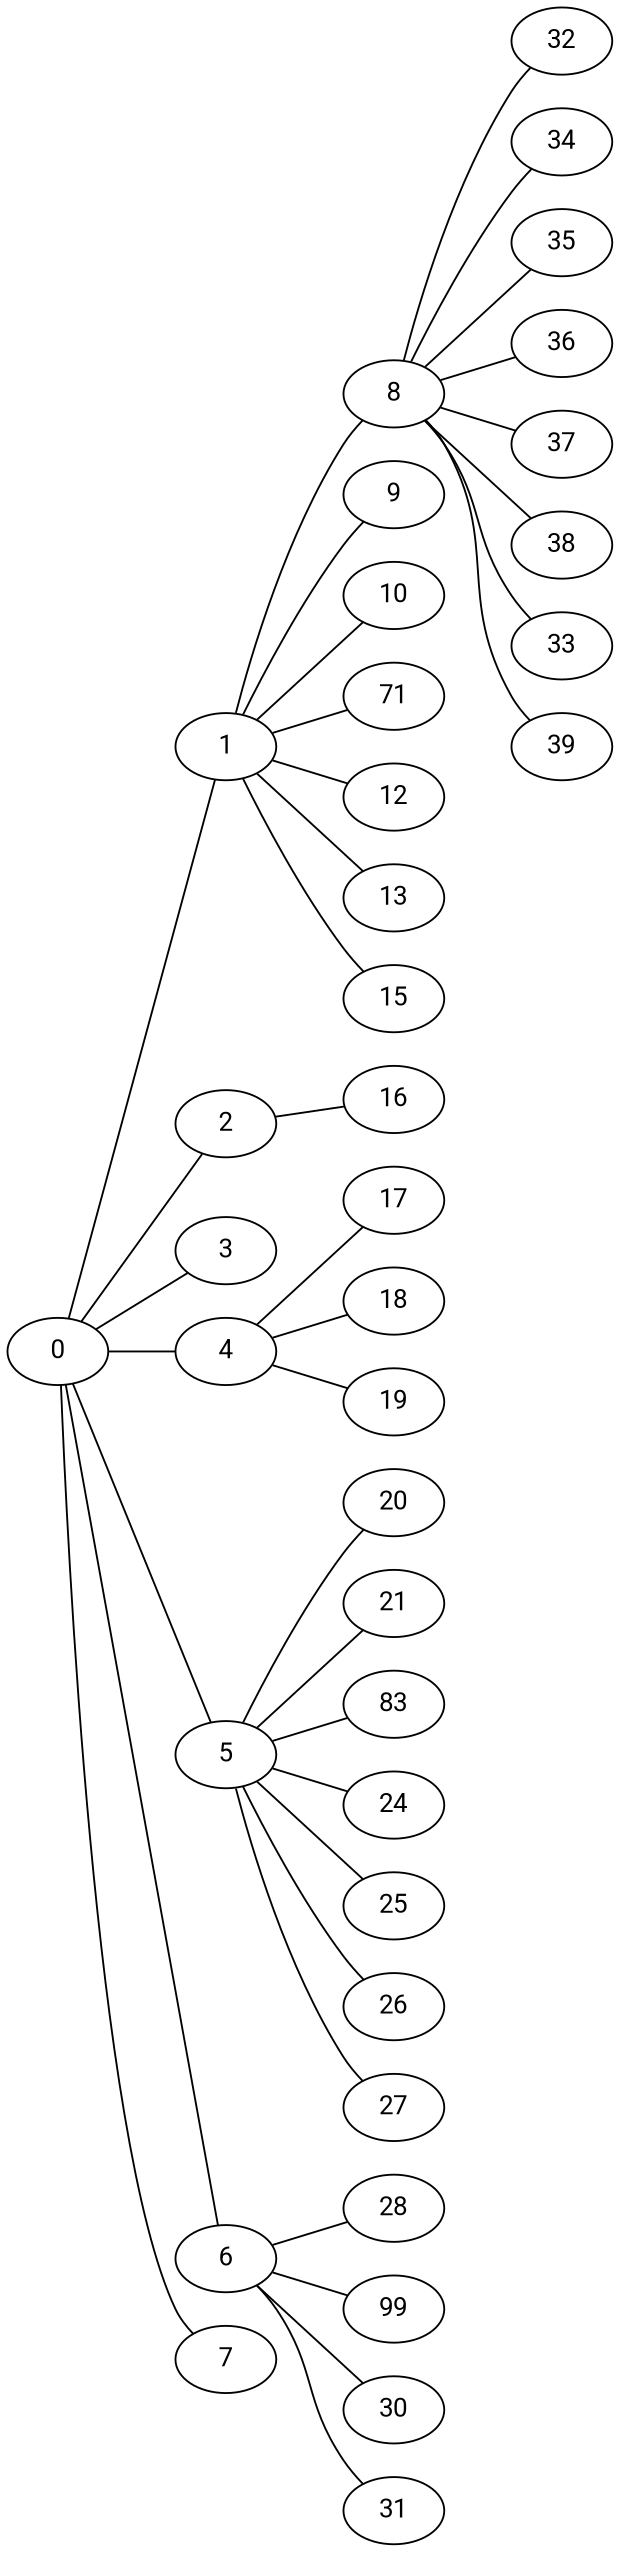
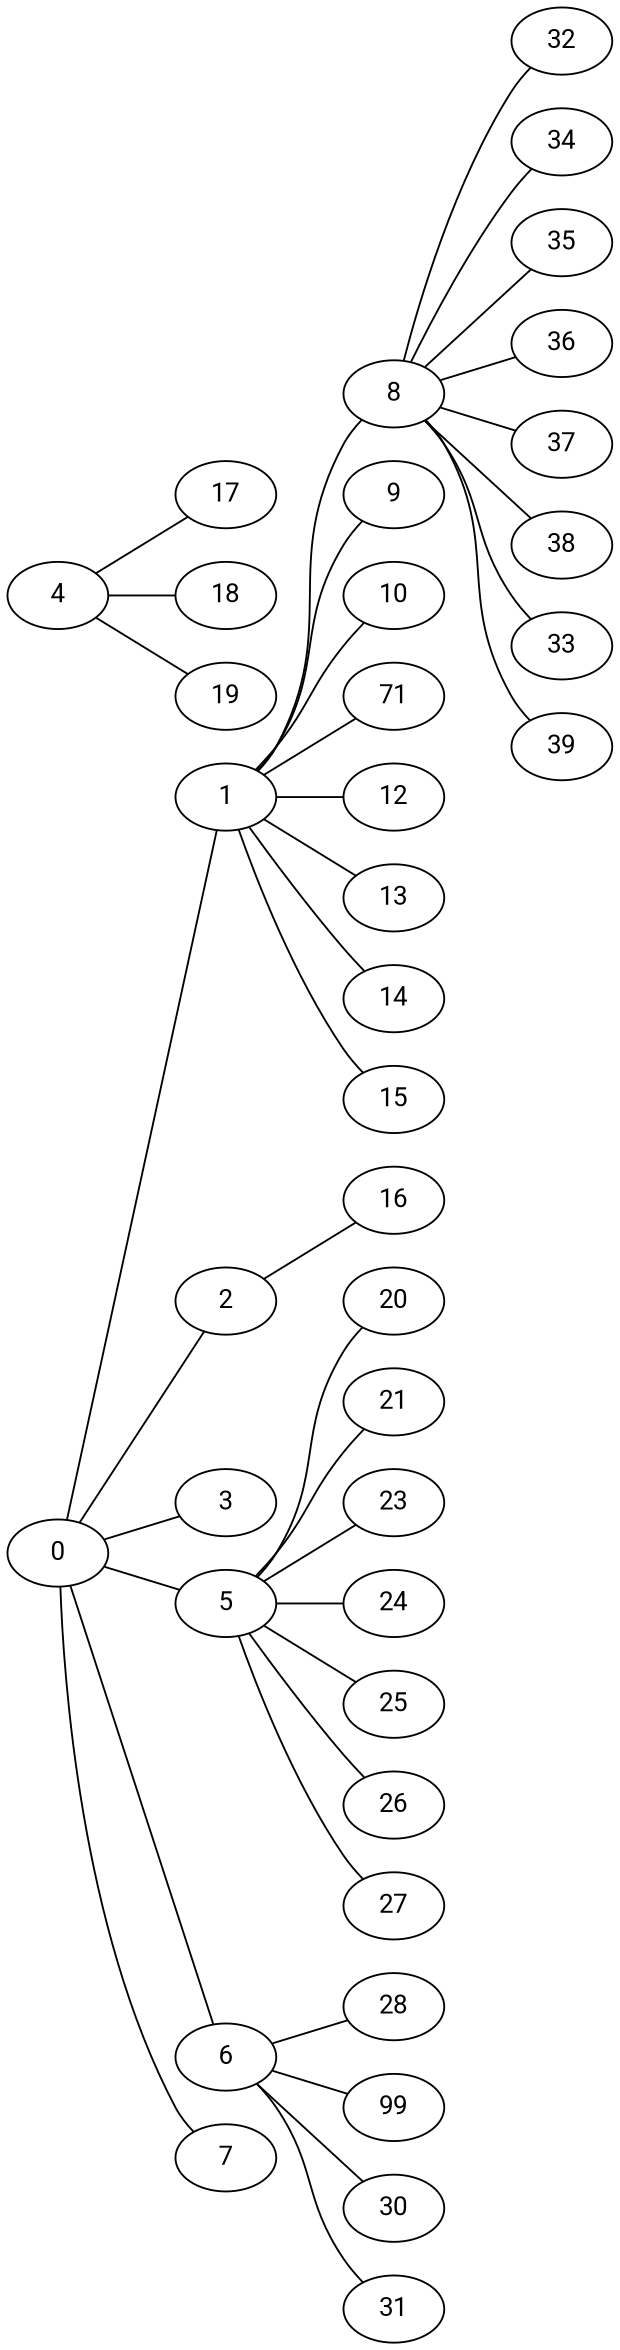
node "14": added
edge "0" -- "4": removed
node "83": label "83" -> "23"
